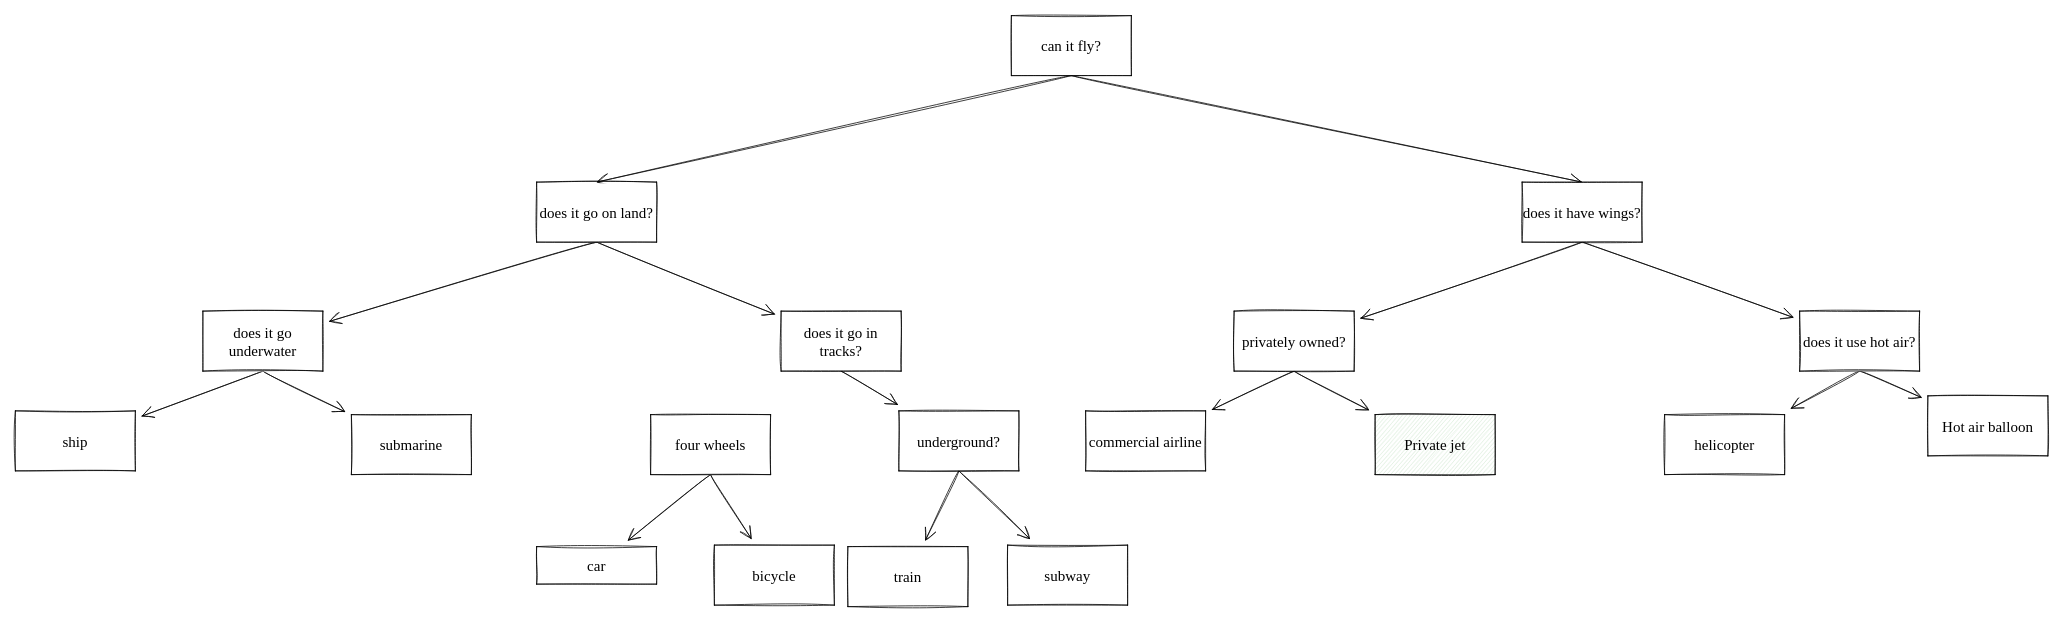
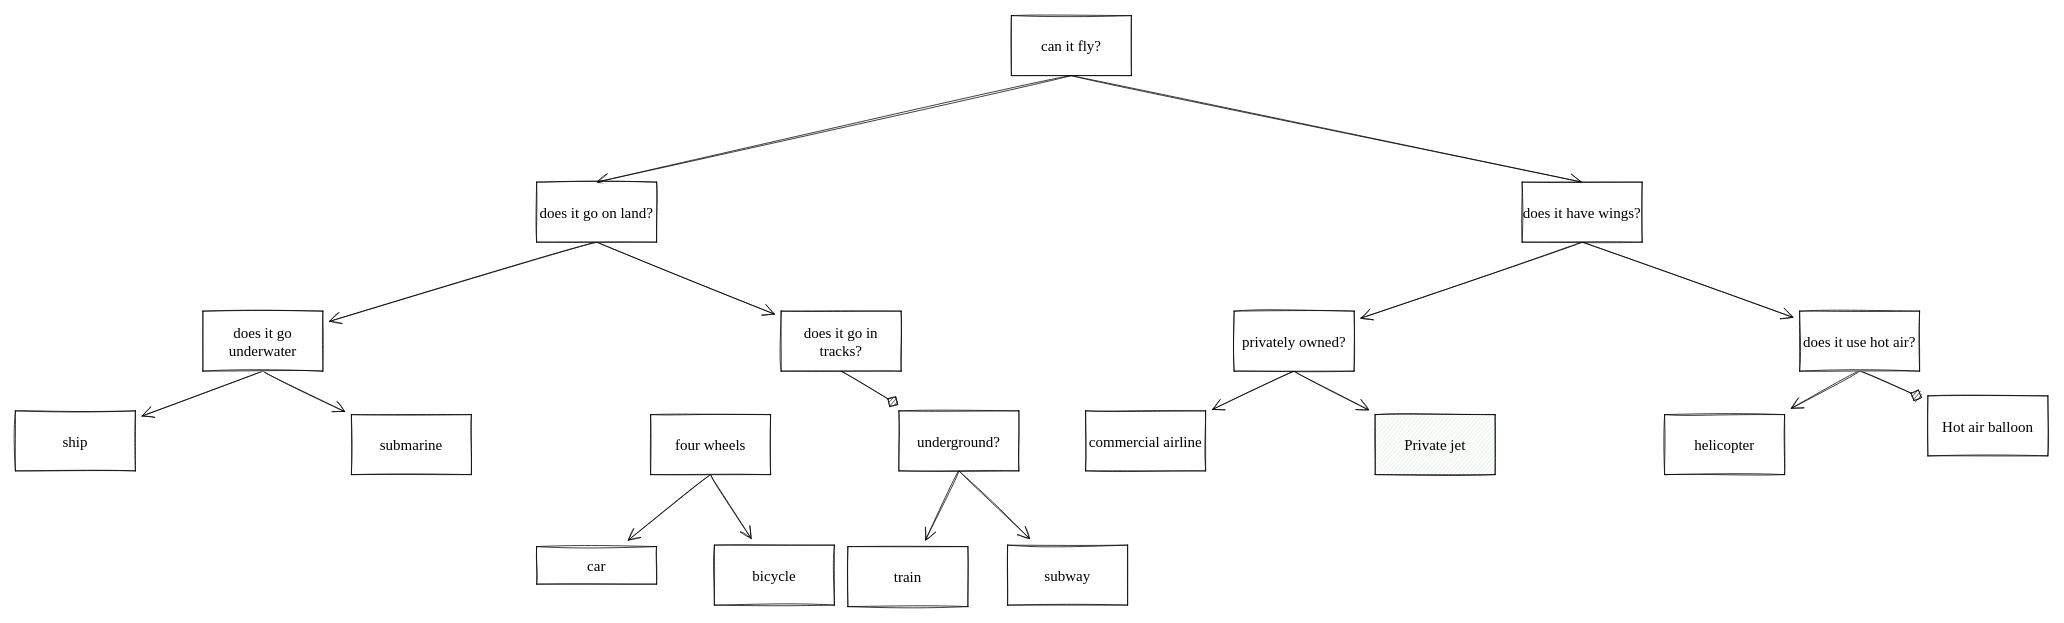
edge "does it use hot air?" -> "Hot air balloon": arrowhead open -> diamond
edge "does it go in tracks?" -> "underground?": arrowhead open -> diamond
